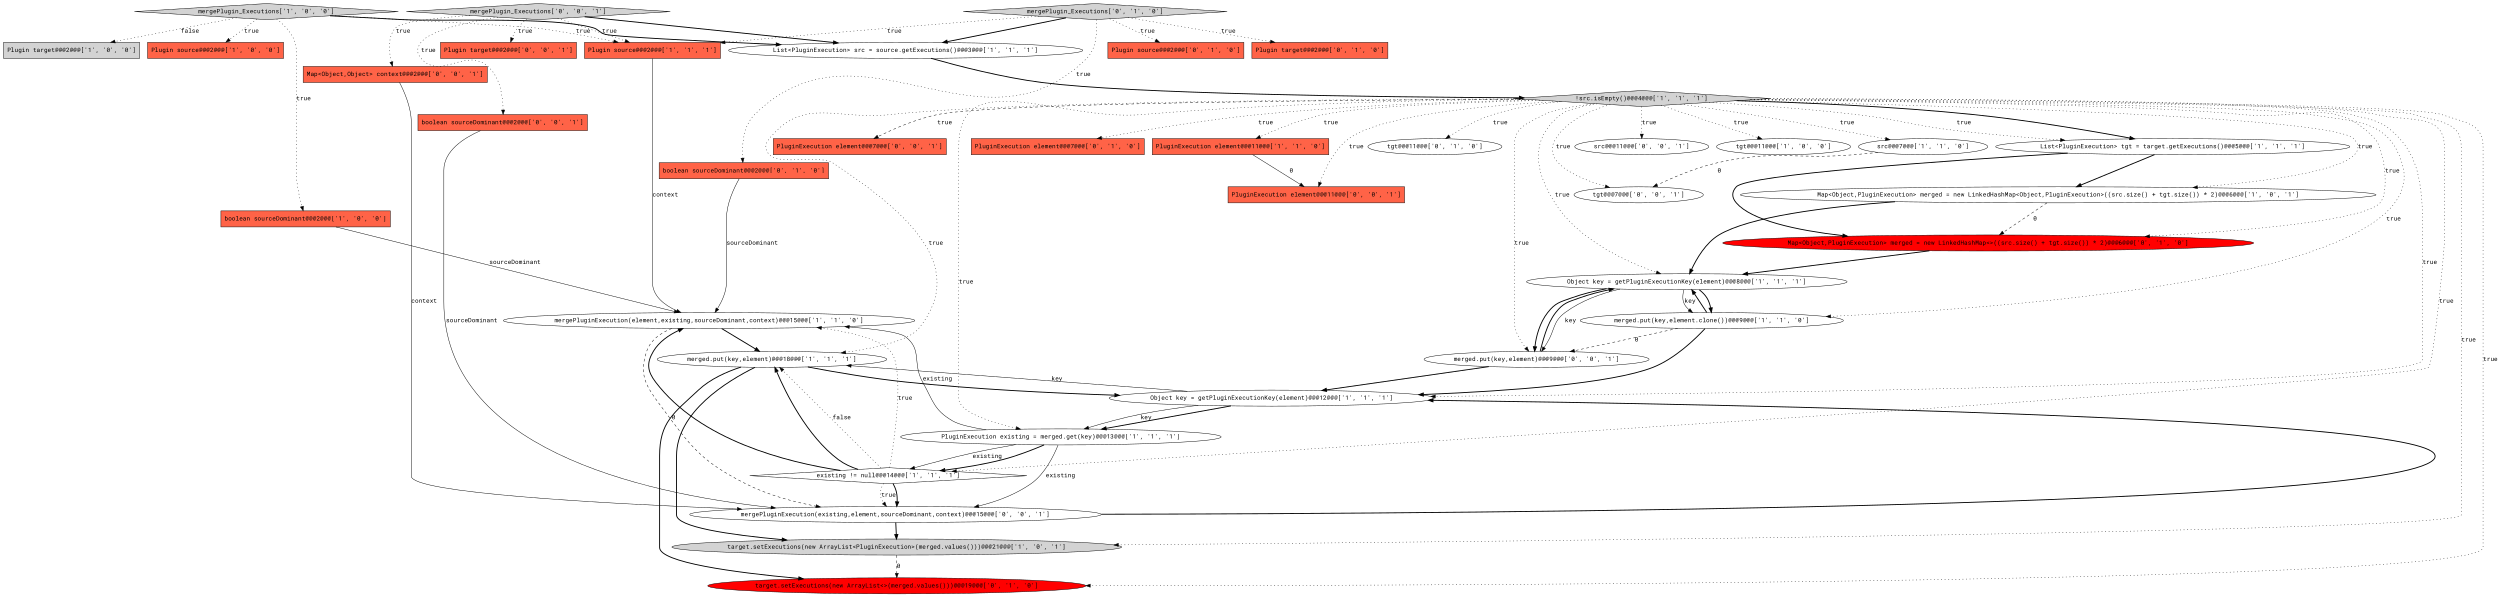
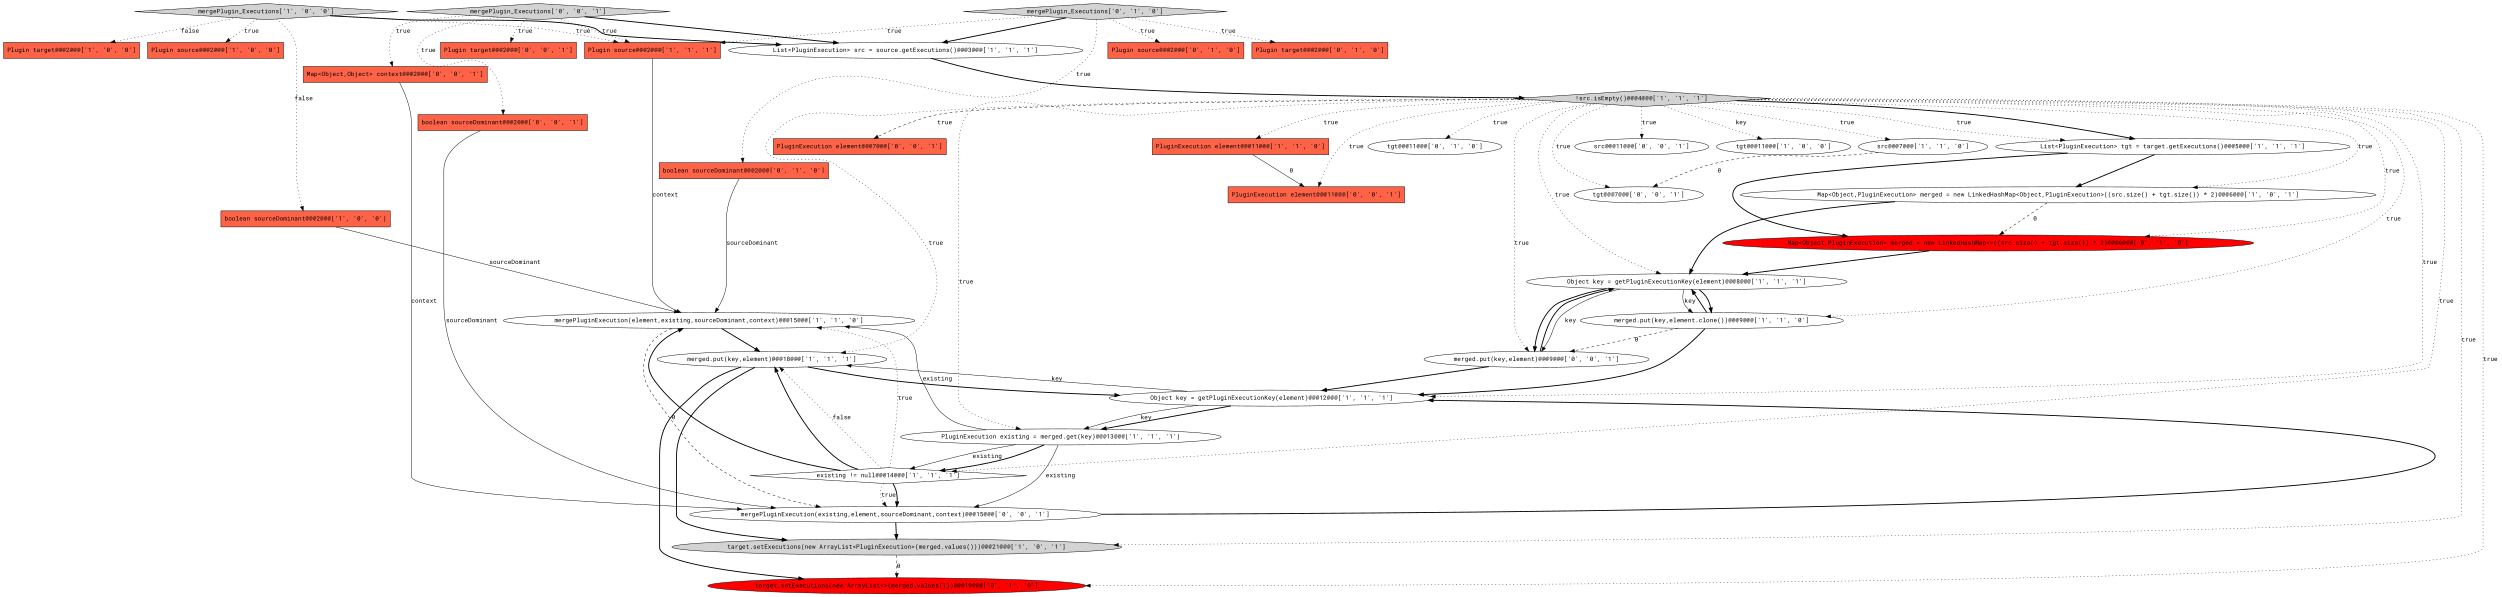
node "Plugin target@@@2@@@['1', '0', '0']": fillcolor lightgray -> tomato
edge "mergePlugin_Executions['1', '0', '0']" -> "boolean sourceDominant@@@2@@@['1', '0', '0']": label "true" -> "false"
edge "!src.isEmpty()@@@4@@@['1', '1', '1']" -> "tgt@@@11@@@['1', '0', '0']": label "true" -> "key"
node "PluginExecution element@@@7@@@['0', '1', '0']": removed
